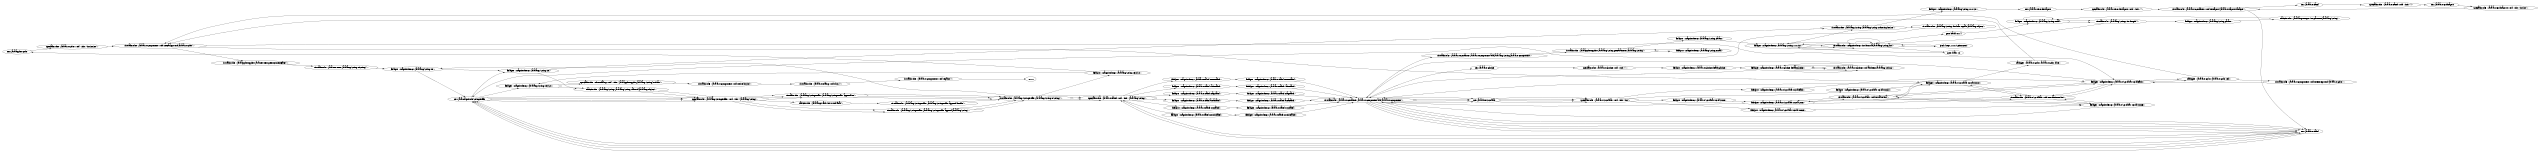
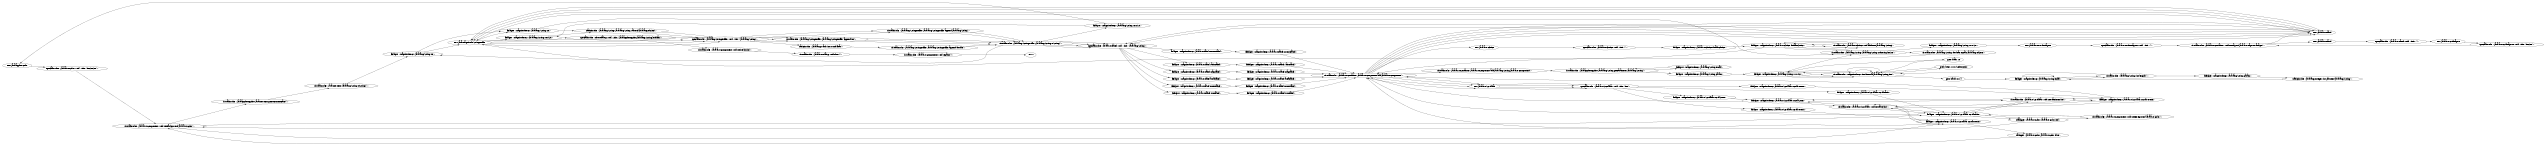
edge "fieldget <magnitude061: java.awt.Scrollbar scrollMoonY>" -> "virtualinvoke <java.awt.Scrollbar: void setMaximum(int)>": removed
edge "virtualinvoke <java.awt.Scrollbar: void setMaximum(int)>" -> "fieldget <magnitude061: java.awt.Scrollbar scrollMoonY>": removed
node "new java.blue.Scrollbar": label "new java.blue.Scrollbar" -> "new java.awt.Scrollbar"
